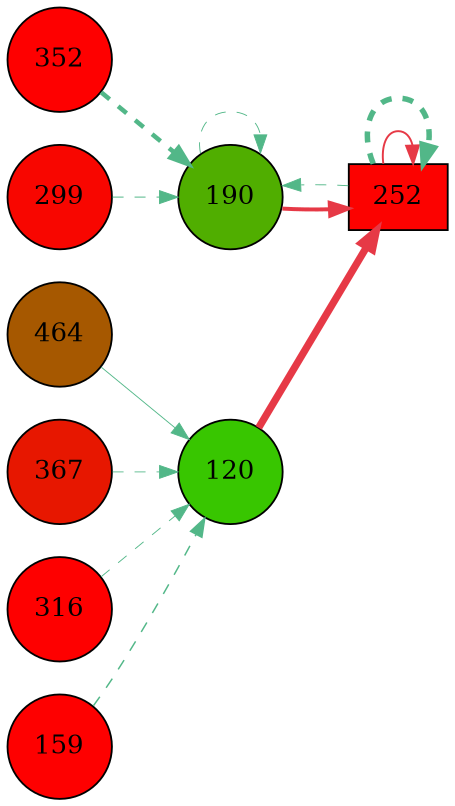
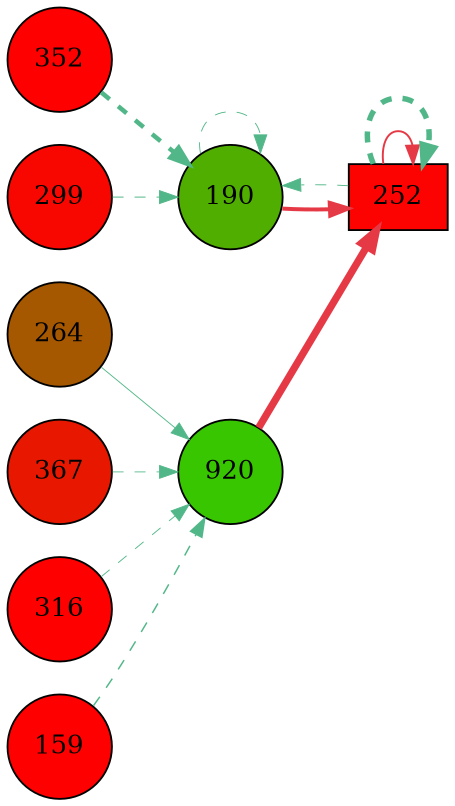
node "464": label "464" -> "264"
node "120": label "120" -> "920"
